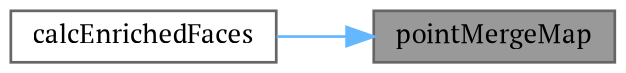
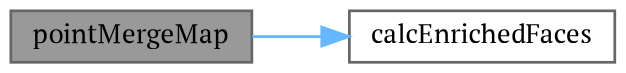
edge "calcEnrichedFaces" -> "pointMergeMap": reversed
